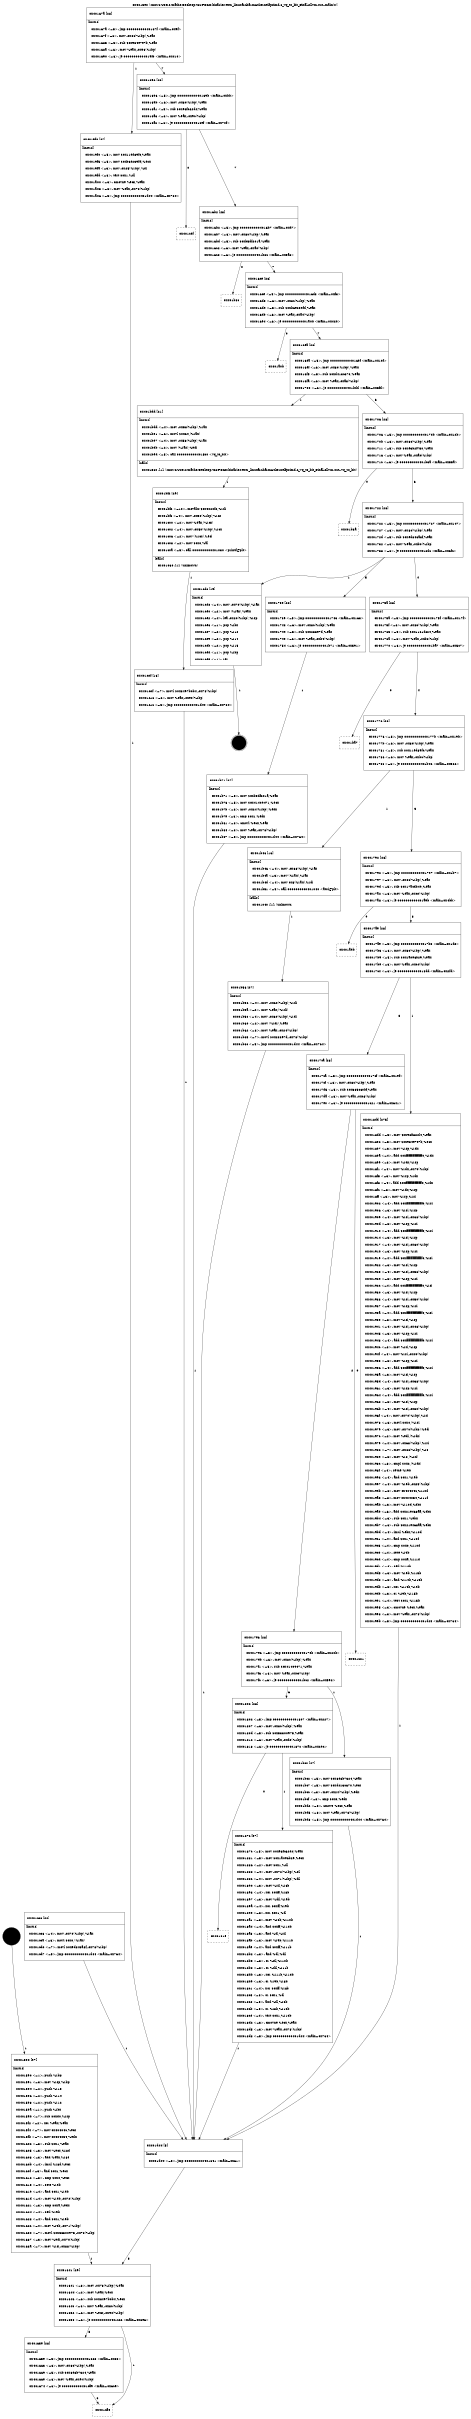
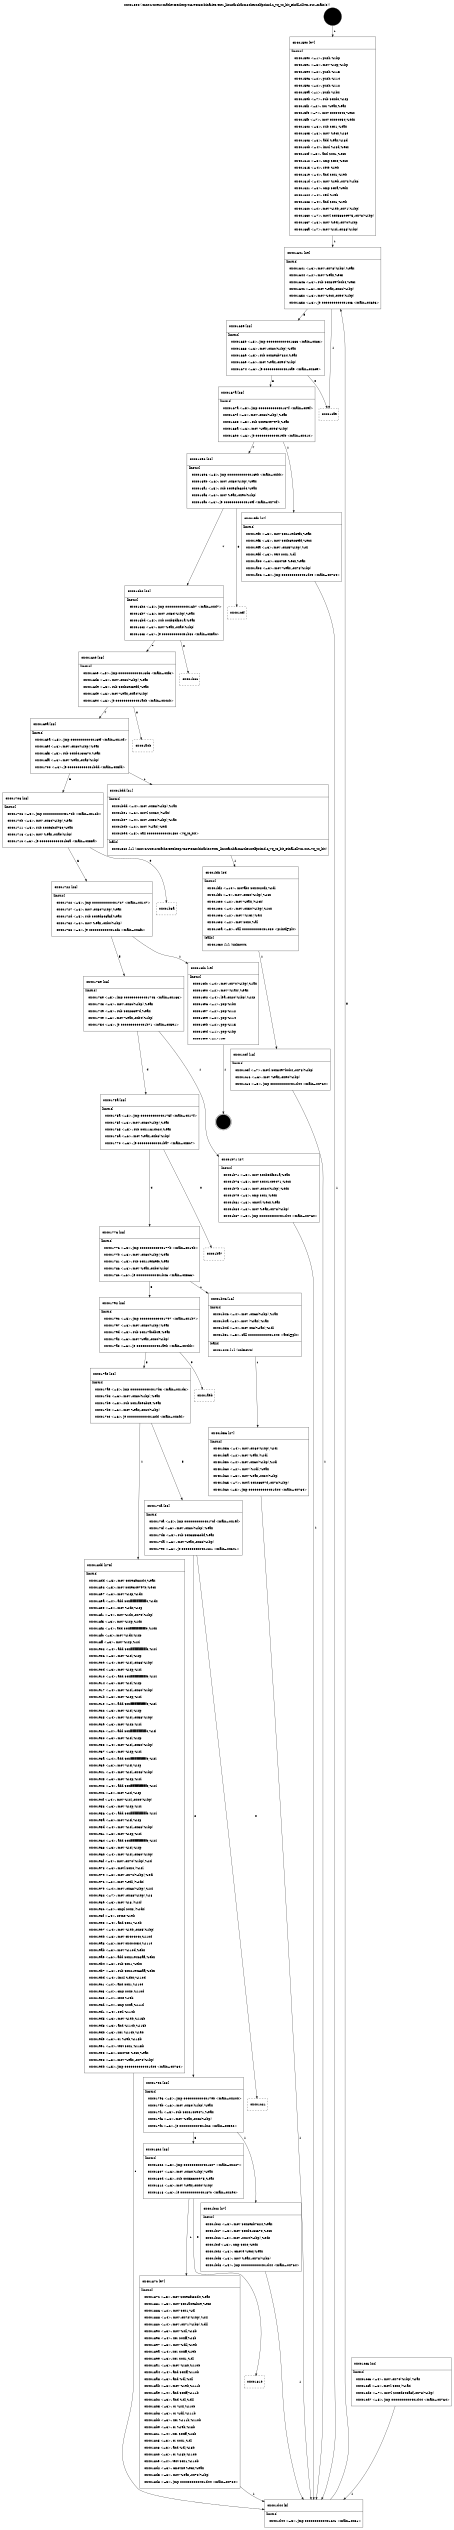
edge "0x40165e [28]" -> "0x40167a [28]": added, label "8"
edge "0x401722 [28]" -> "0x40175a [28]": now "0x40173e [28]" -> "0x40175a [28]"
